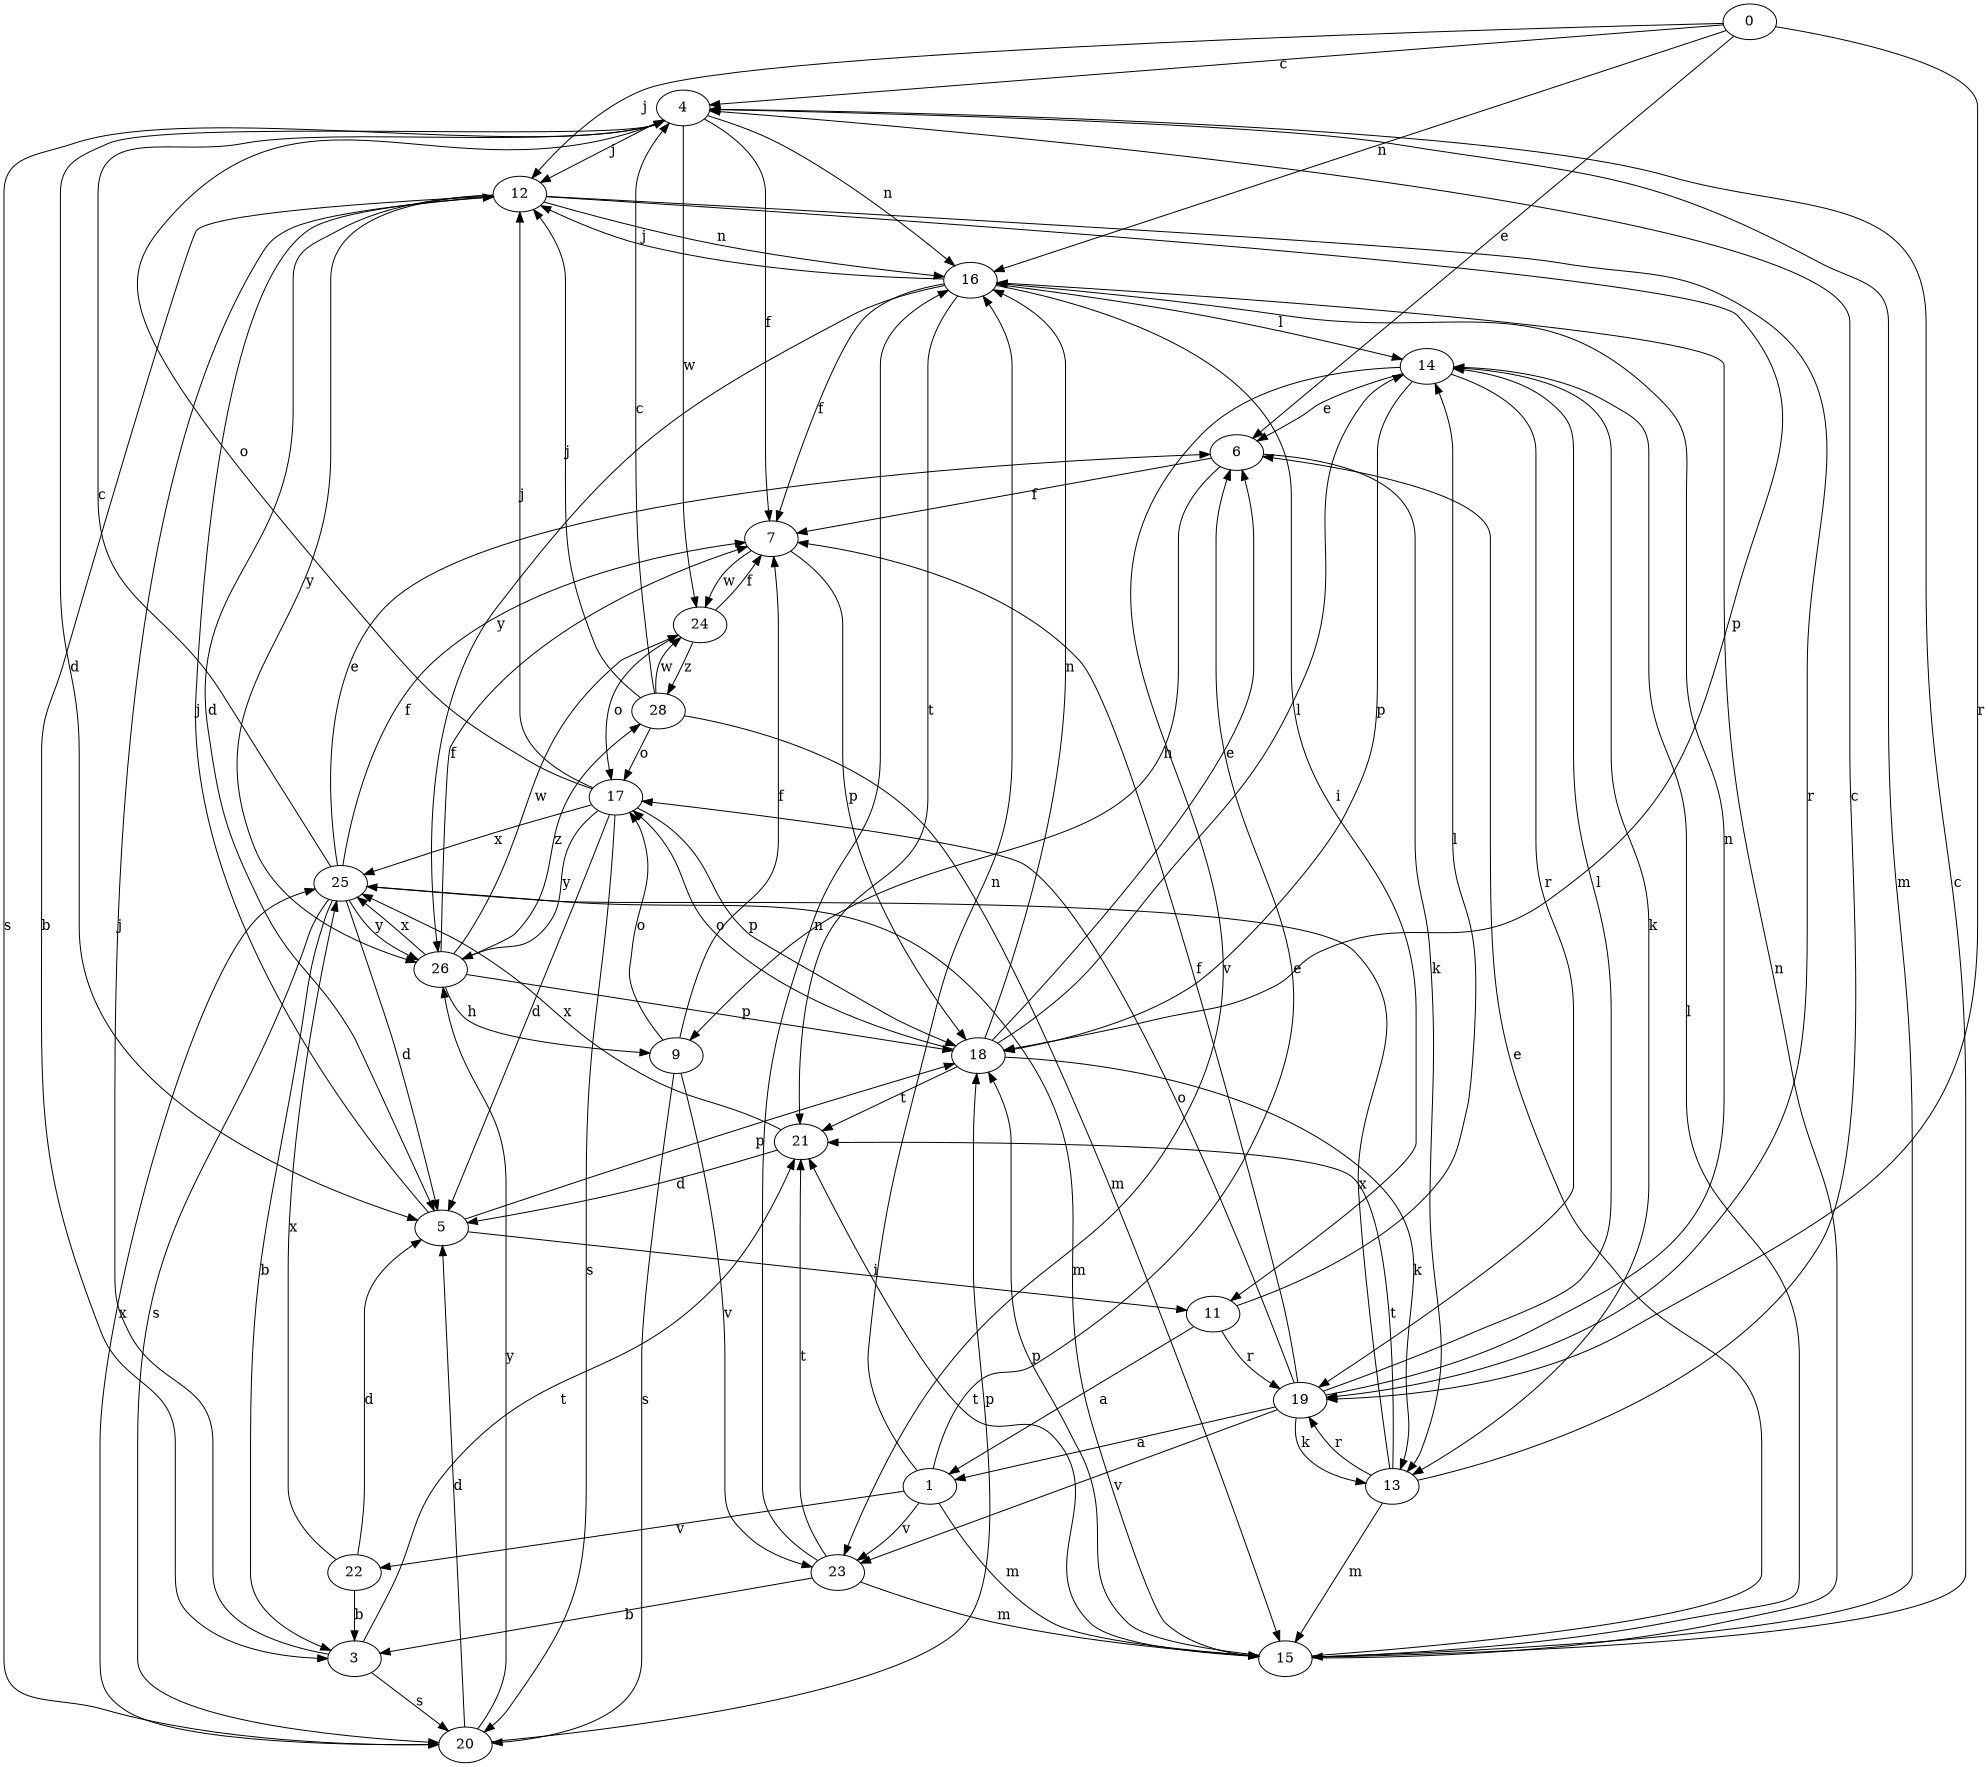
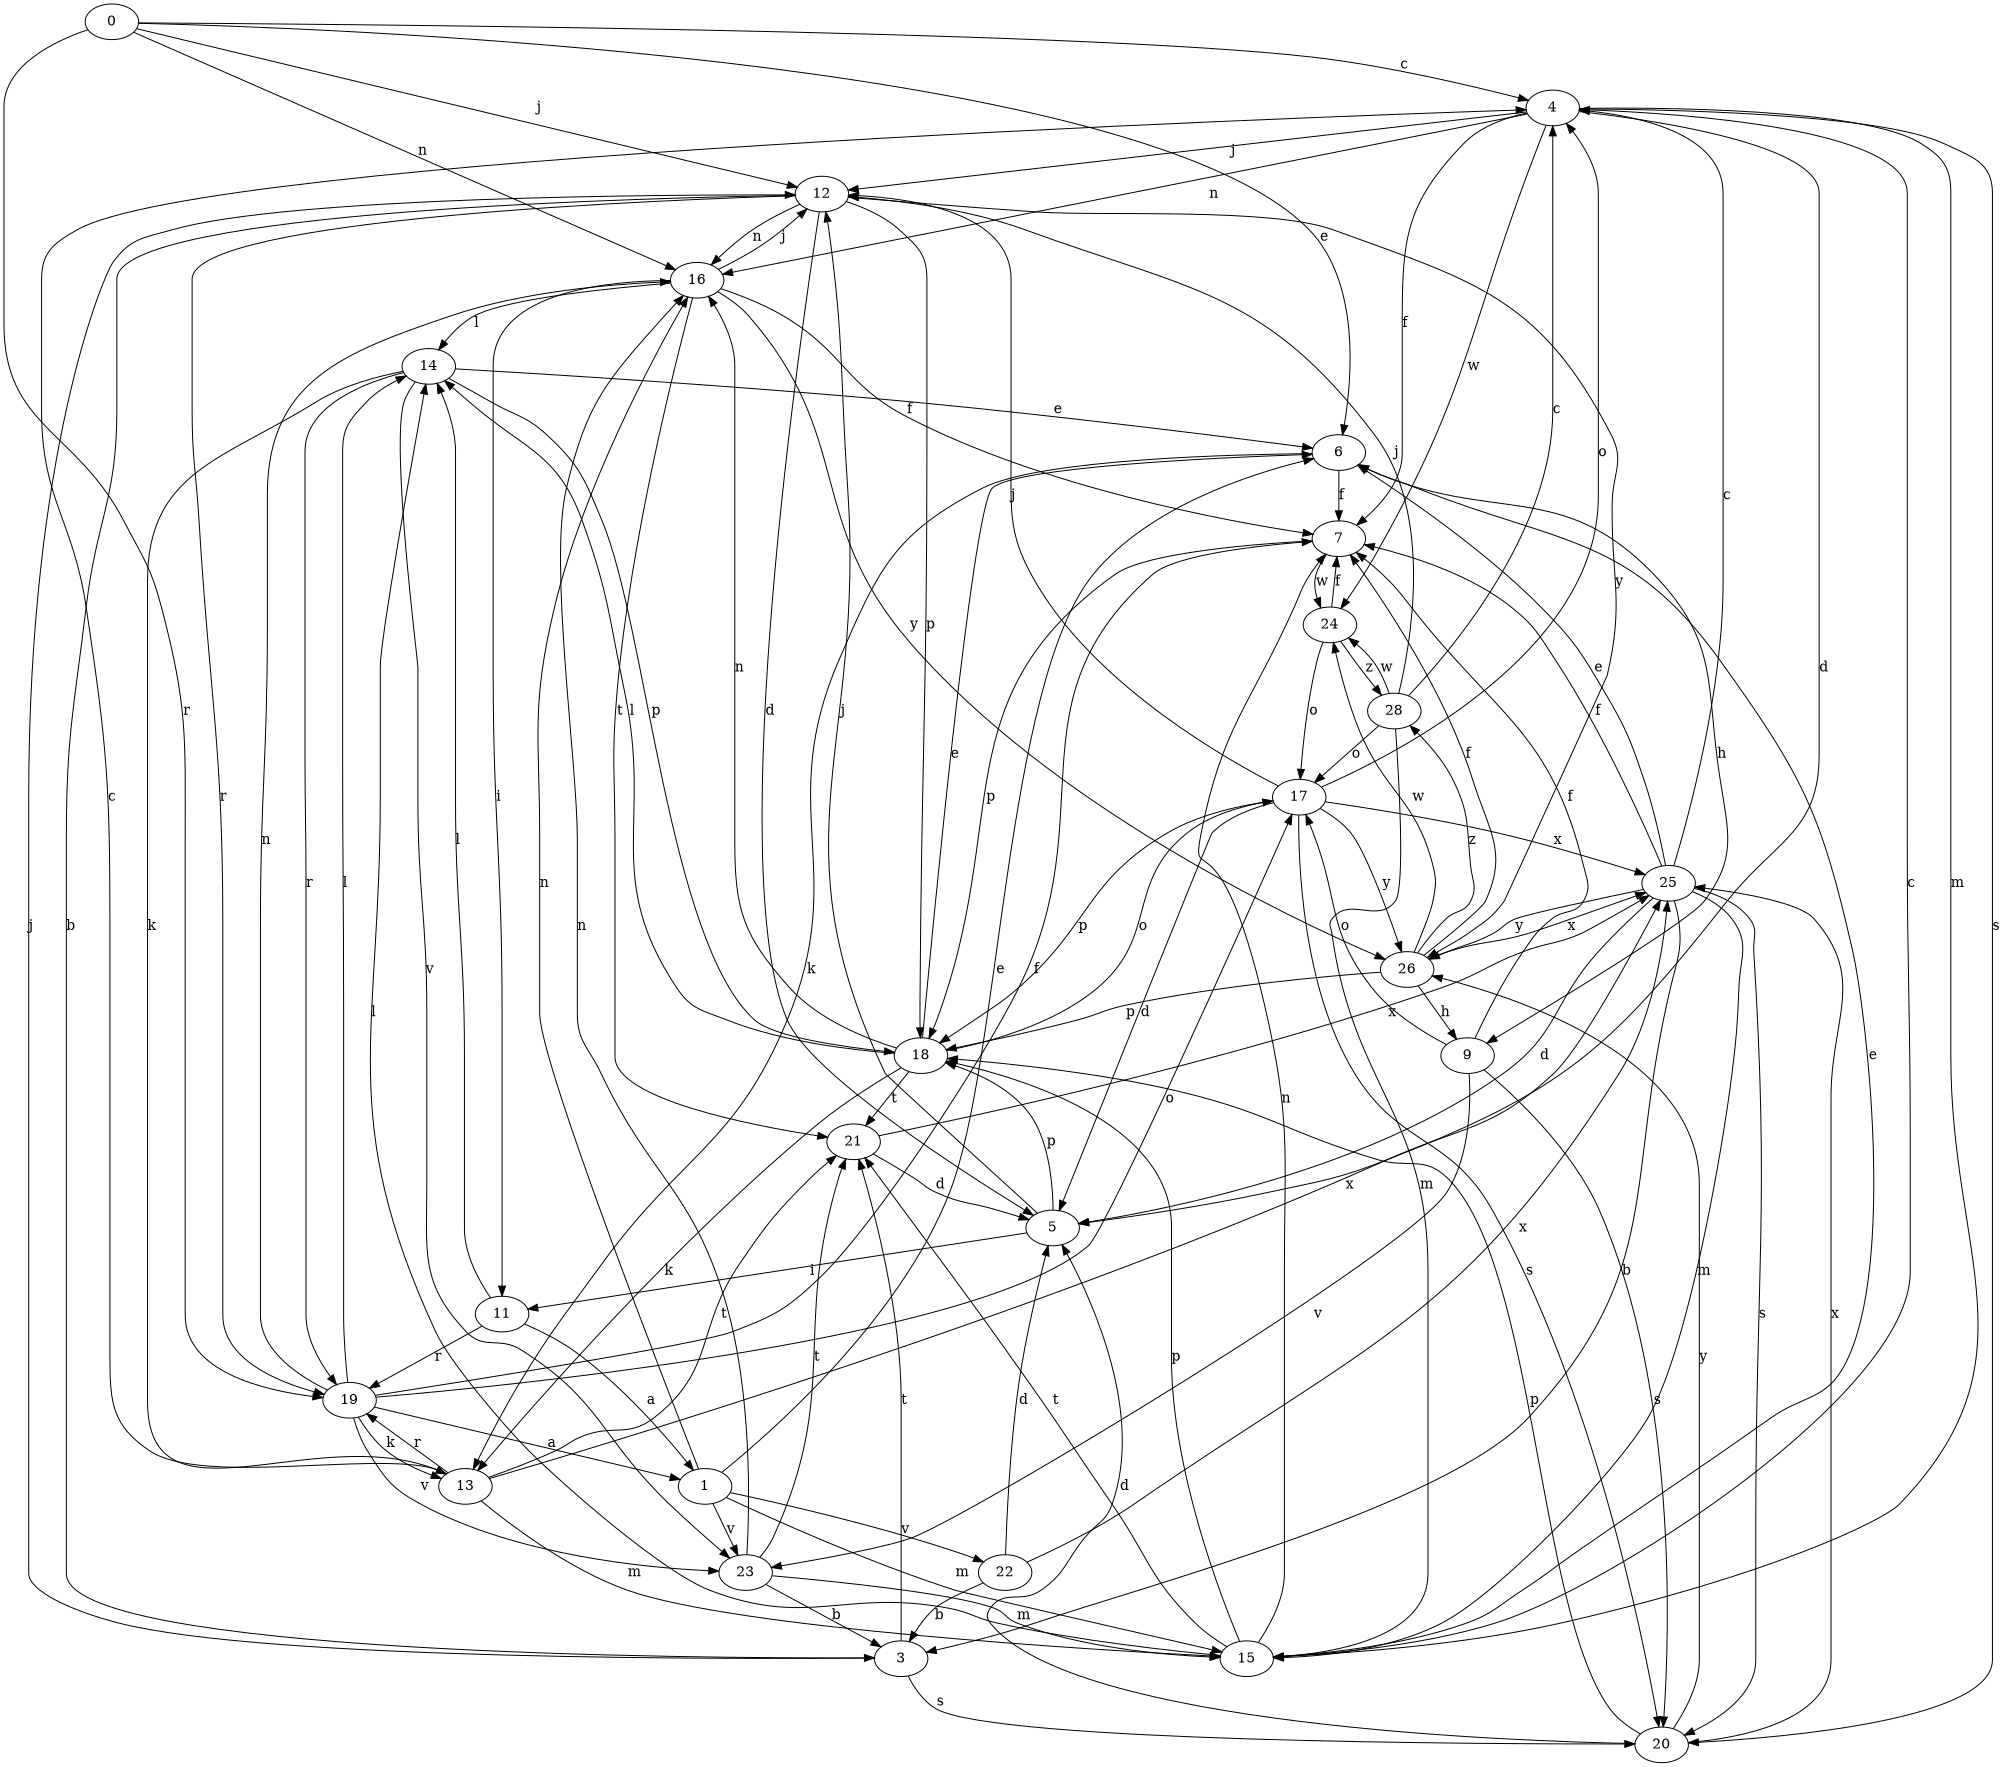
edge "15" -> "16": now "15" -> "7"
